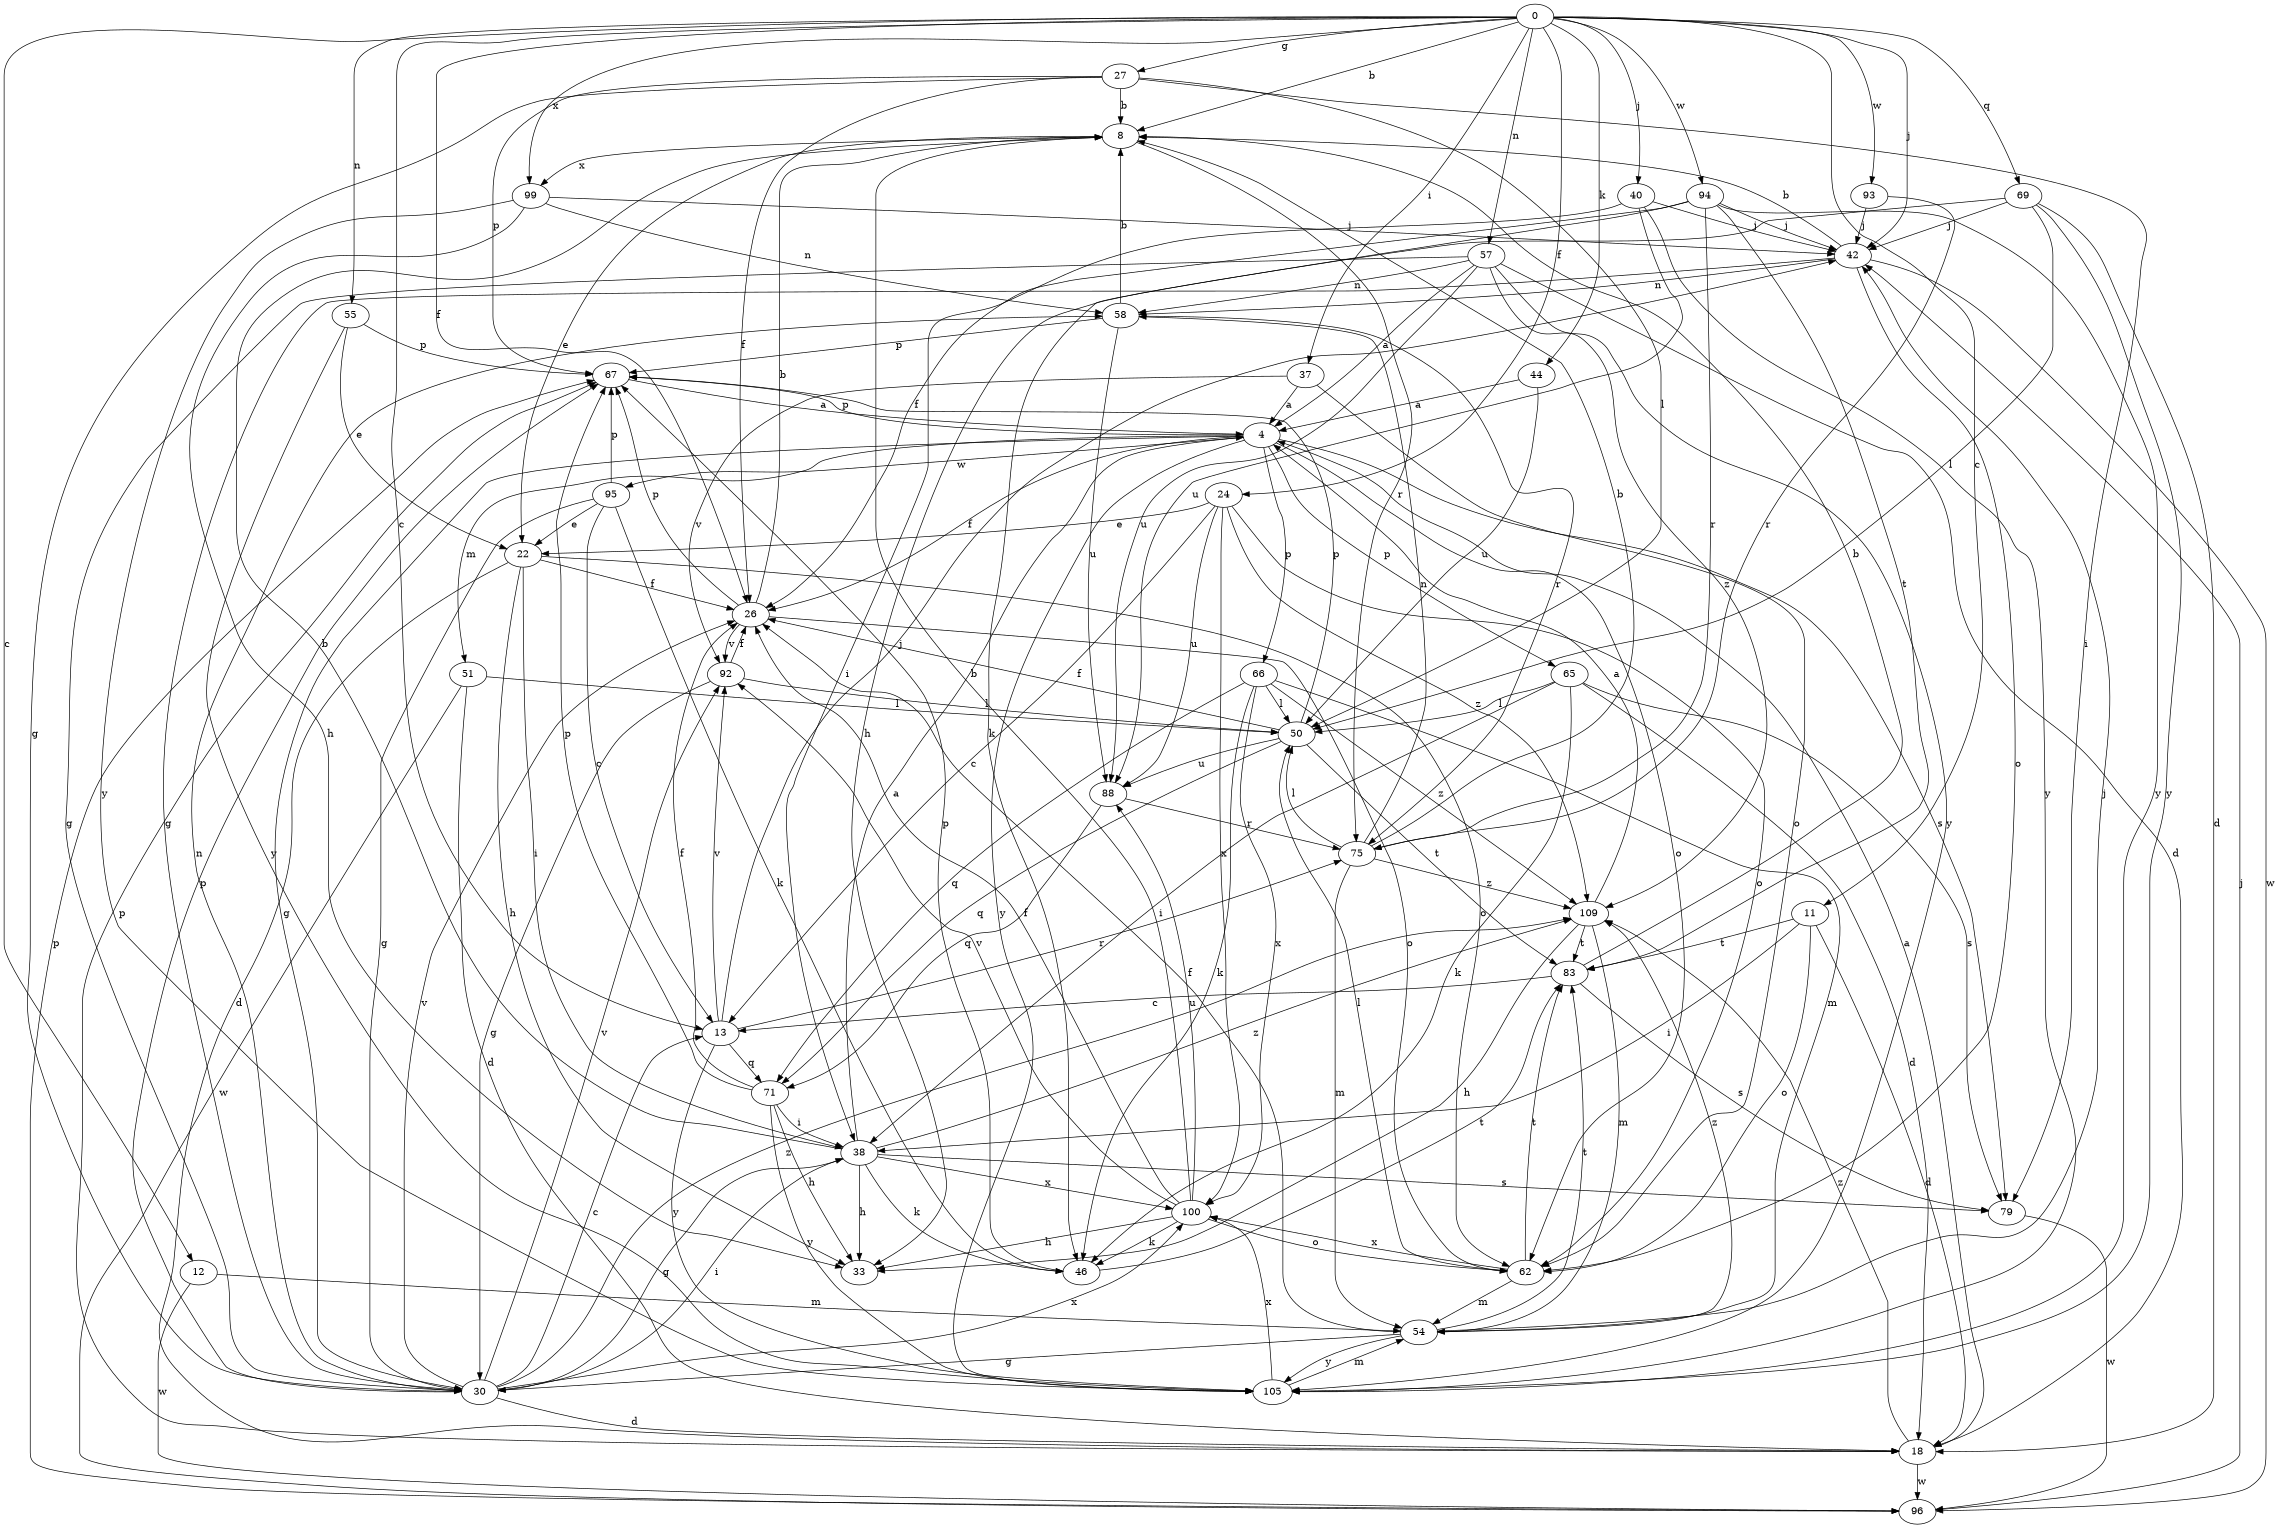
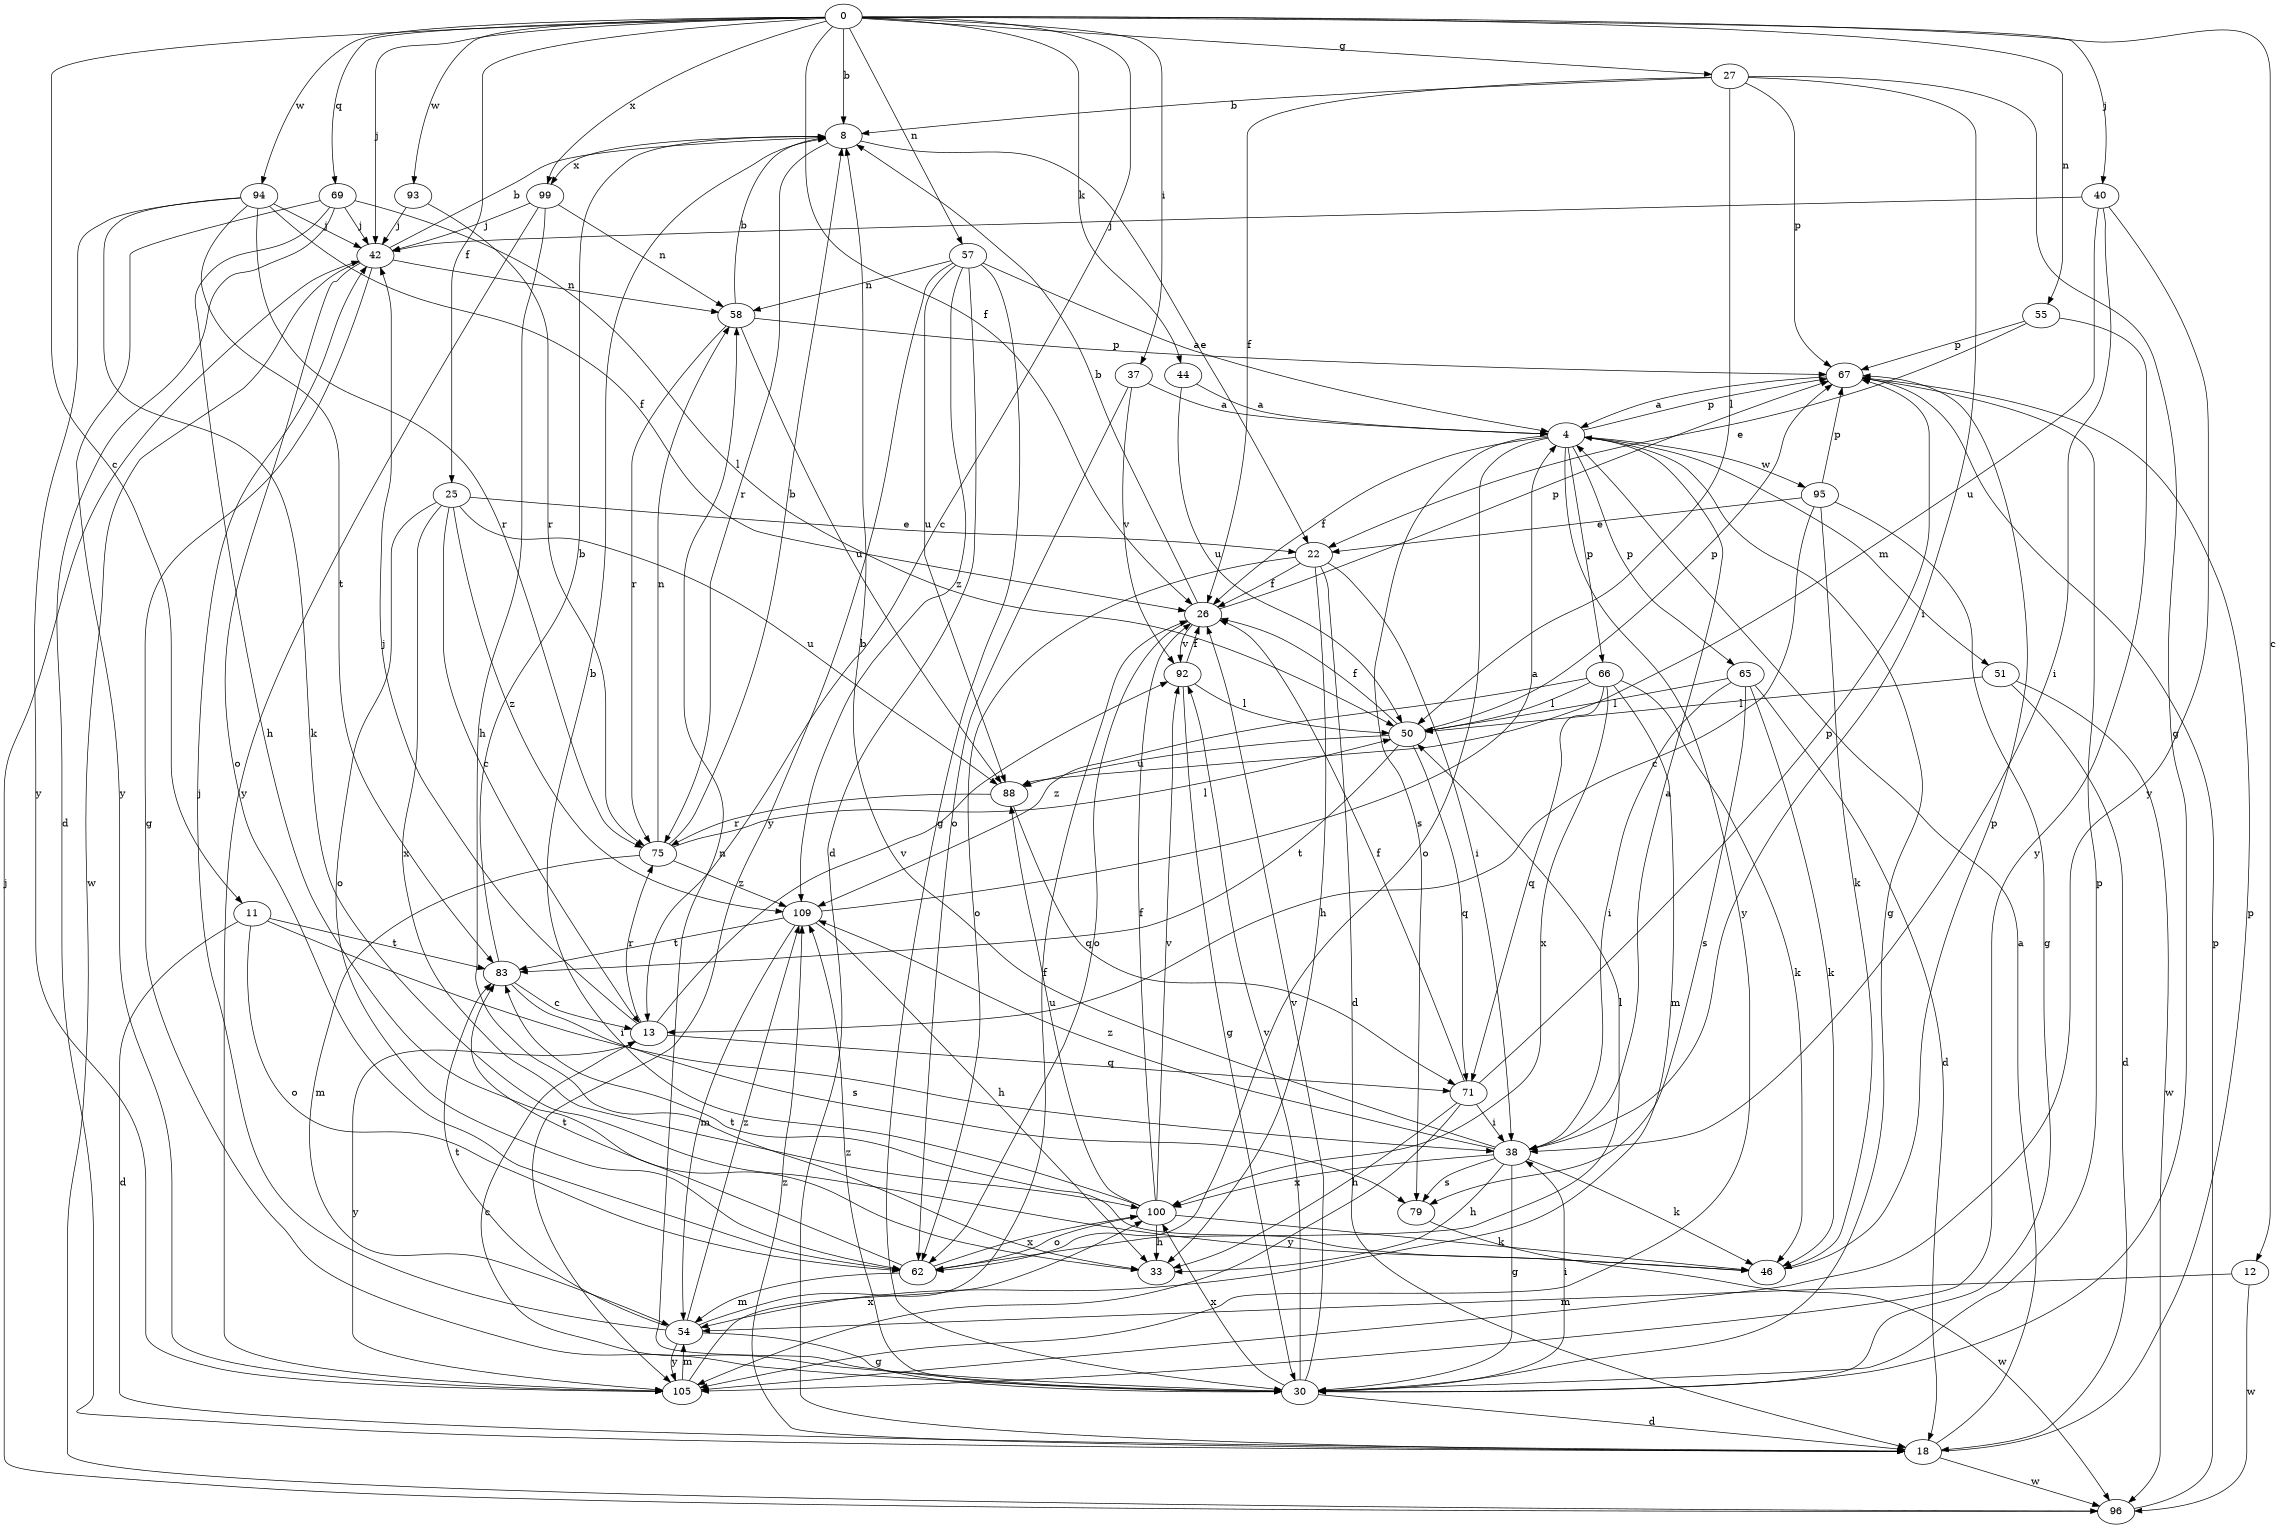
edge "27" -> "79": now "27" -> "38"
node "24": label "24" -> "25"
